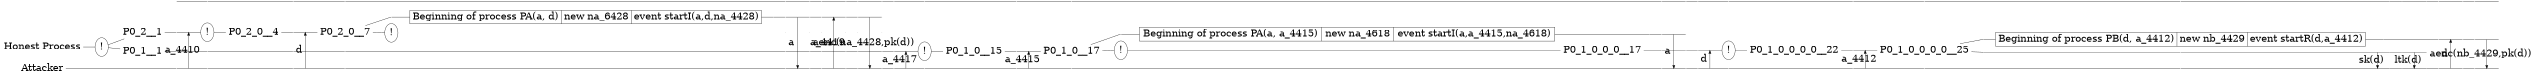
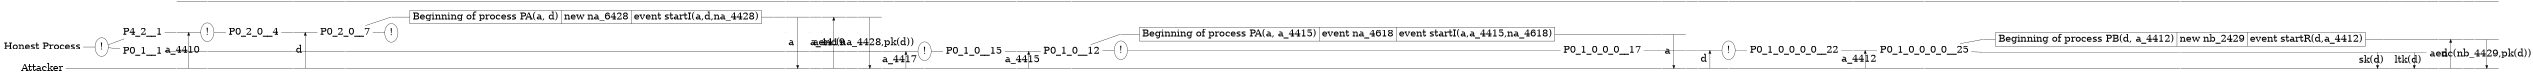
node "P0_2__1": label "P0_2__1" -> "P4_2__1"
node "Beginning of process PA(a, a_4415)": text "new na_4618" -> "event na_4618"
node "Beginning of process PB(d, a_4412)": text "new nb_4429" -> "new nb_2429"
node "P0_1_0__17": label "P0_1_0__17" -> "P0_1_0__12"
